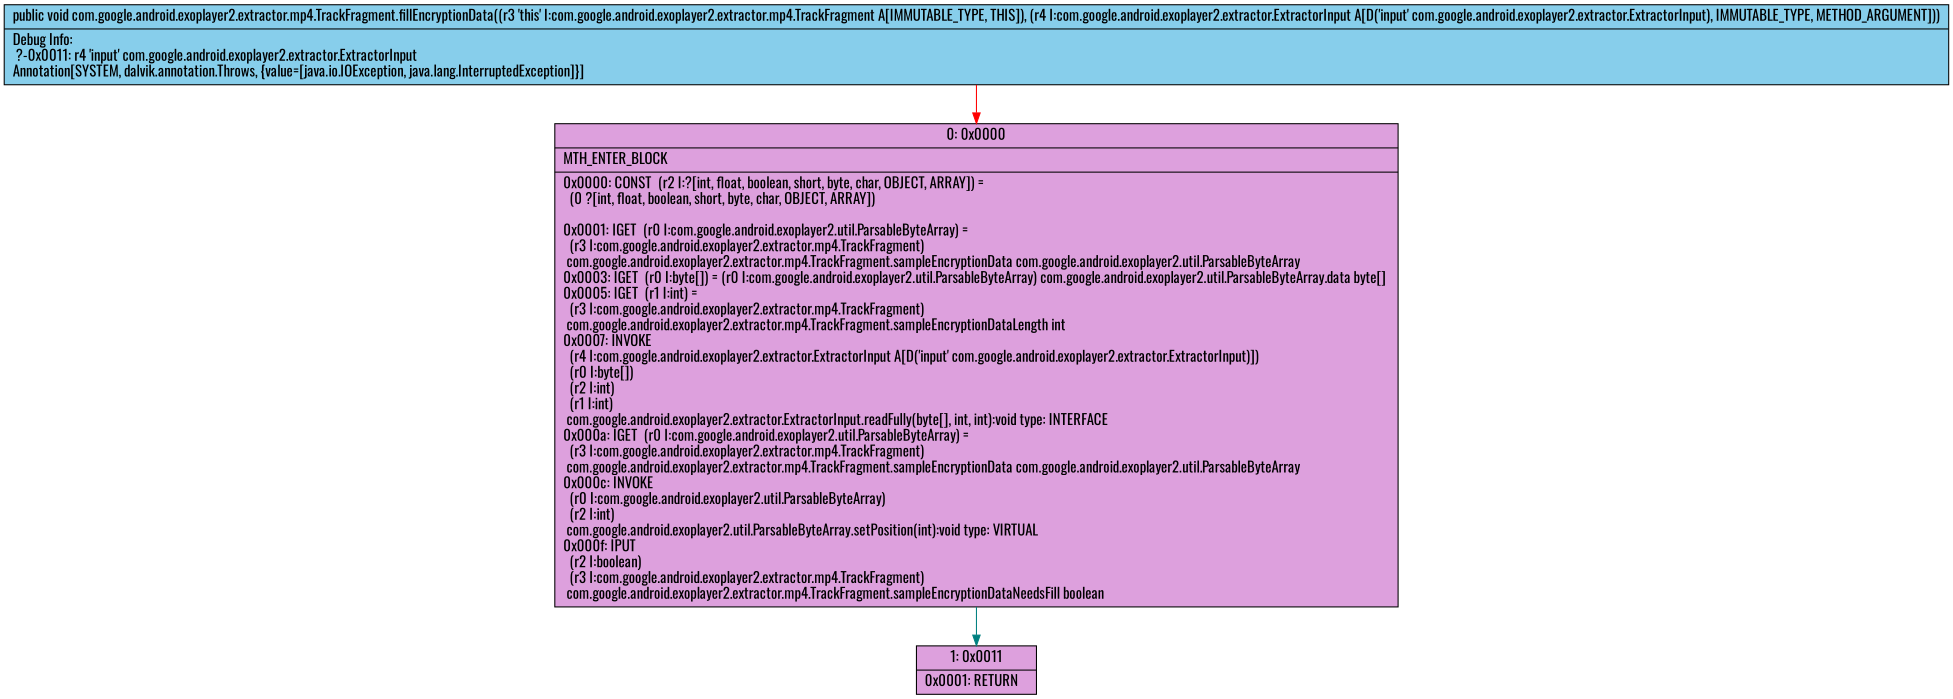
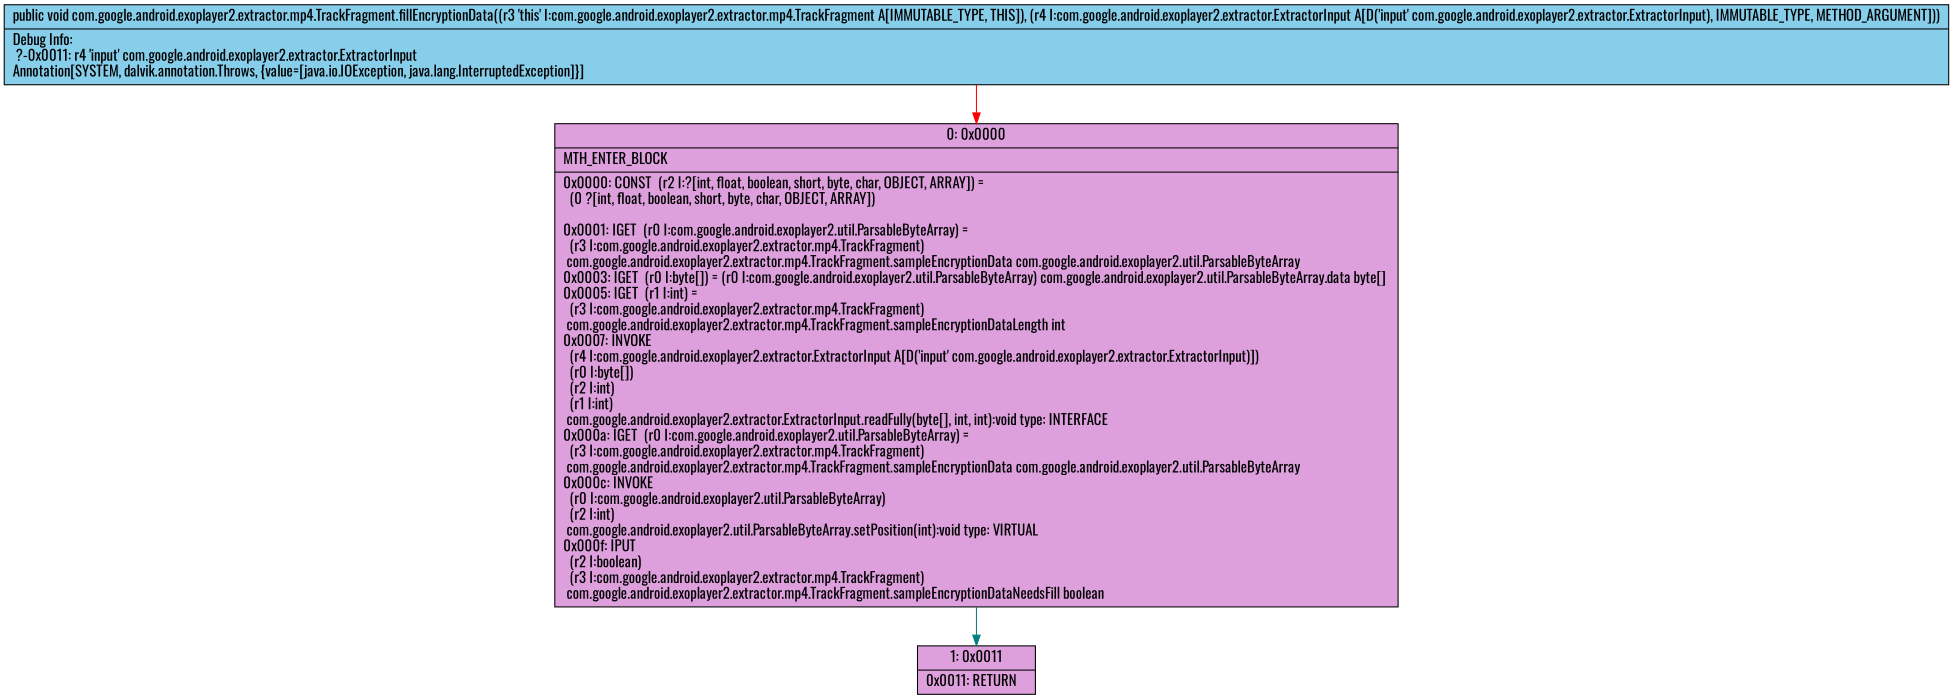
node "1: 0x0011": text "0x0001: RETURN" -> "0x0011: RETURN"
